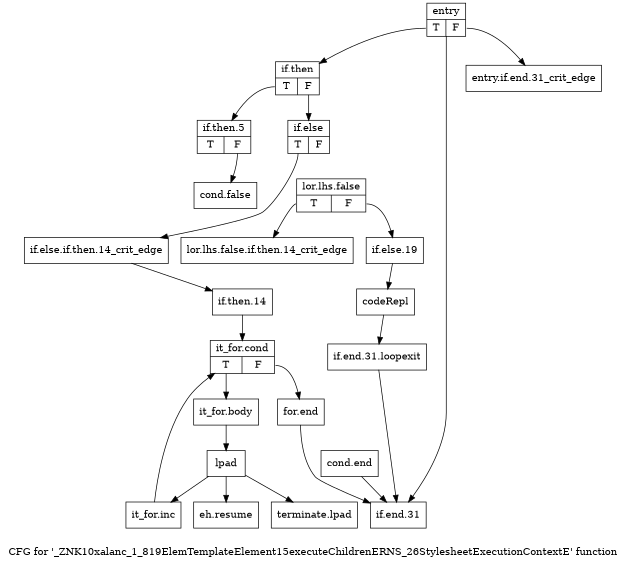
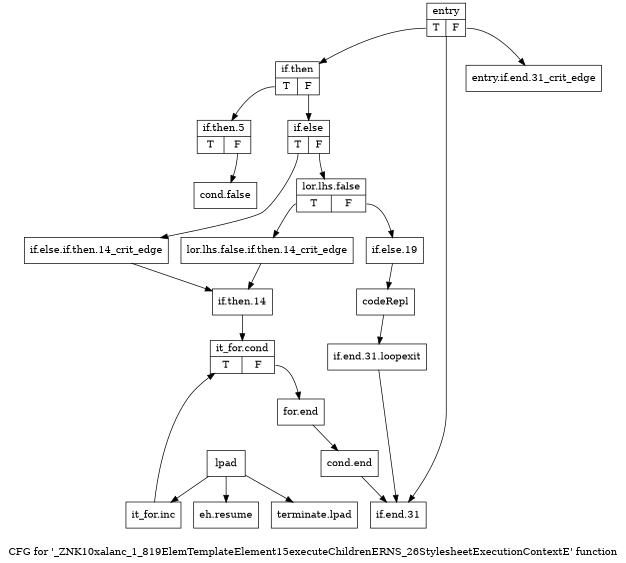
edge "if.else" -> "lor.lhs.false": added
edge "lor.lhs.false.if.then.14_crit_edge" -> "if.then.14": added
node "it_for.body": removed
edge "for.end" -> "if.end.31": now "for.end" -> "cond.end"
